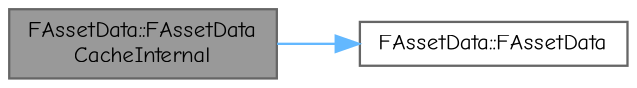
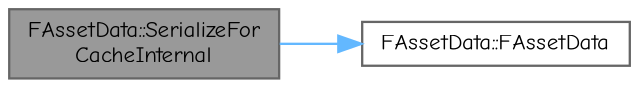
node "FAssetData::FAssetData CacheInternal": label "FAssetData::FAssetData CacheInternal" -> "FAssetData::SerializeFor CacheInternal"
